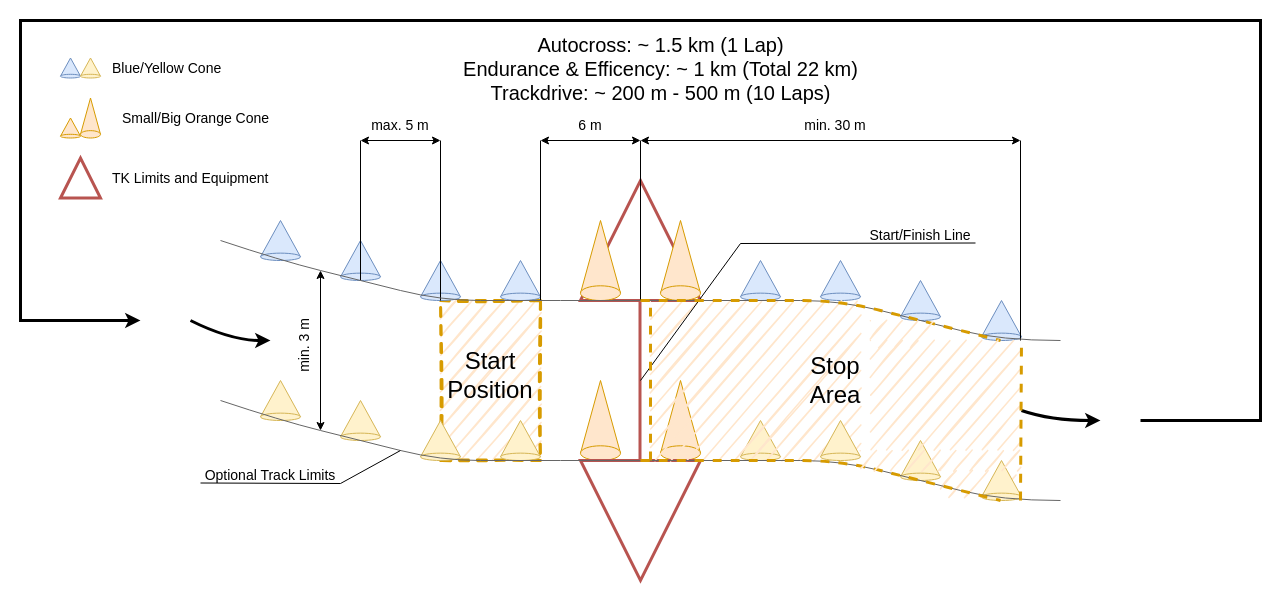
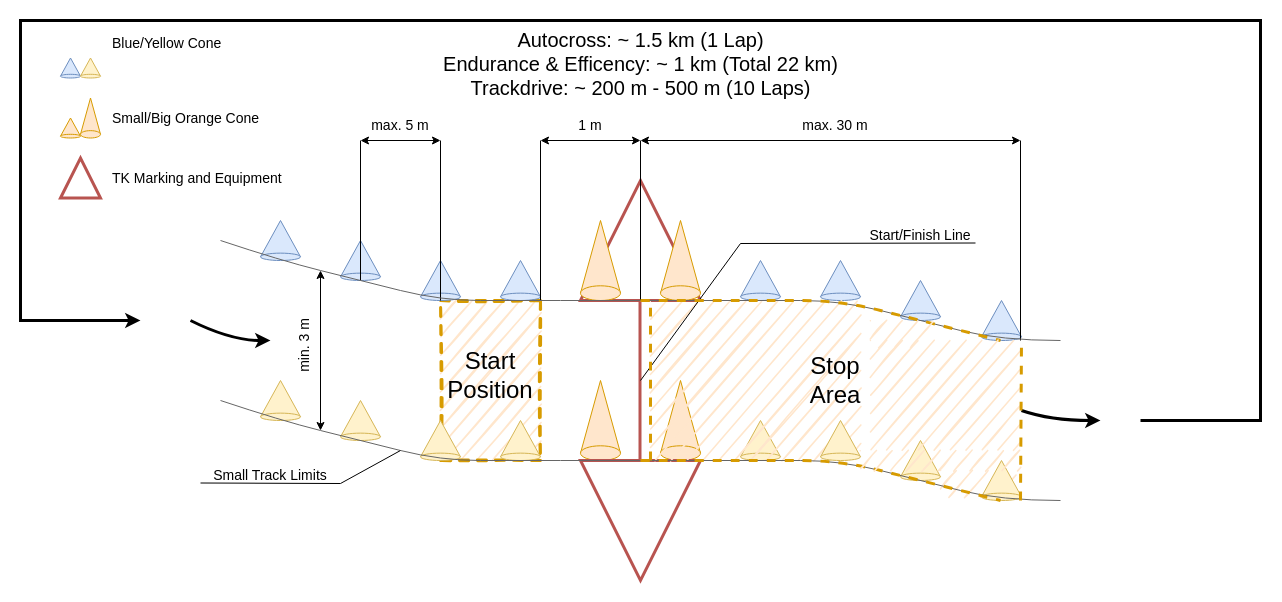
node "Blue/Yellow Cone": moved (171, 68) -> (171, 43)
node "Autocross: ~ 1.5 km (1 Lap)Endurance & Efficency: ~ 1 km (Total 22 km)Trackdrive: ~ 200 m - 500 m (10 Laps)": moved (661, 68) -> (641, 63)
node "Small/Big Orange Cone": moved (196, 118) -> (186, 118)
node "6 m": label "6 m" -> "1 m"
node "min. 30 m": label "min. 30 m" -> "max. 30 m"
node "TK Limits and Equipment": label "TK Limits and Equipment" -> "TK Marking and Equipment"
node "Optional Track Limits": label "Optional Track Limits" -> "Small Track Limits"
